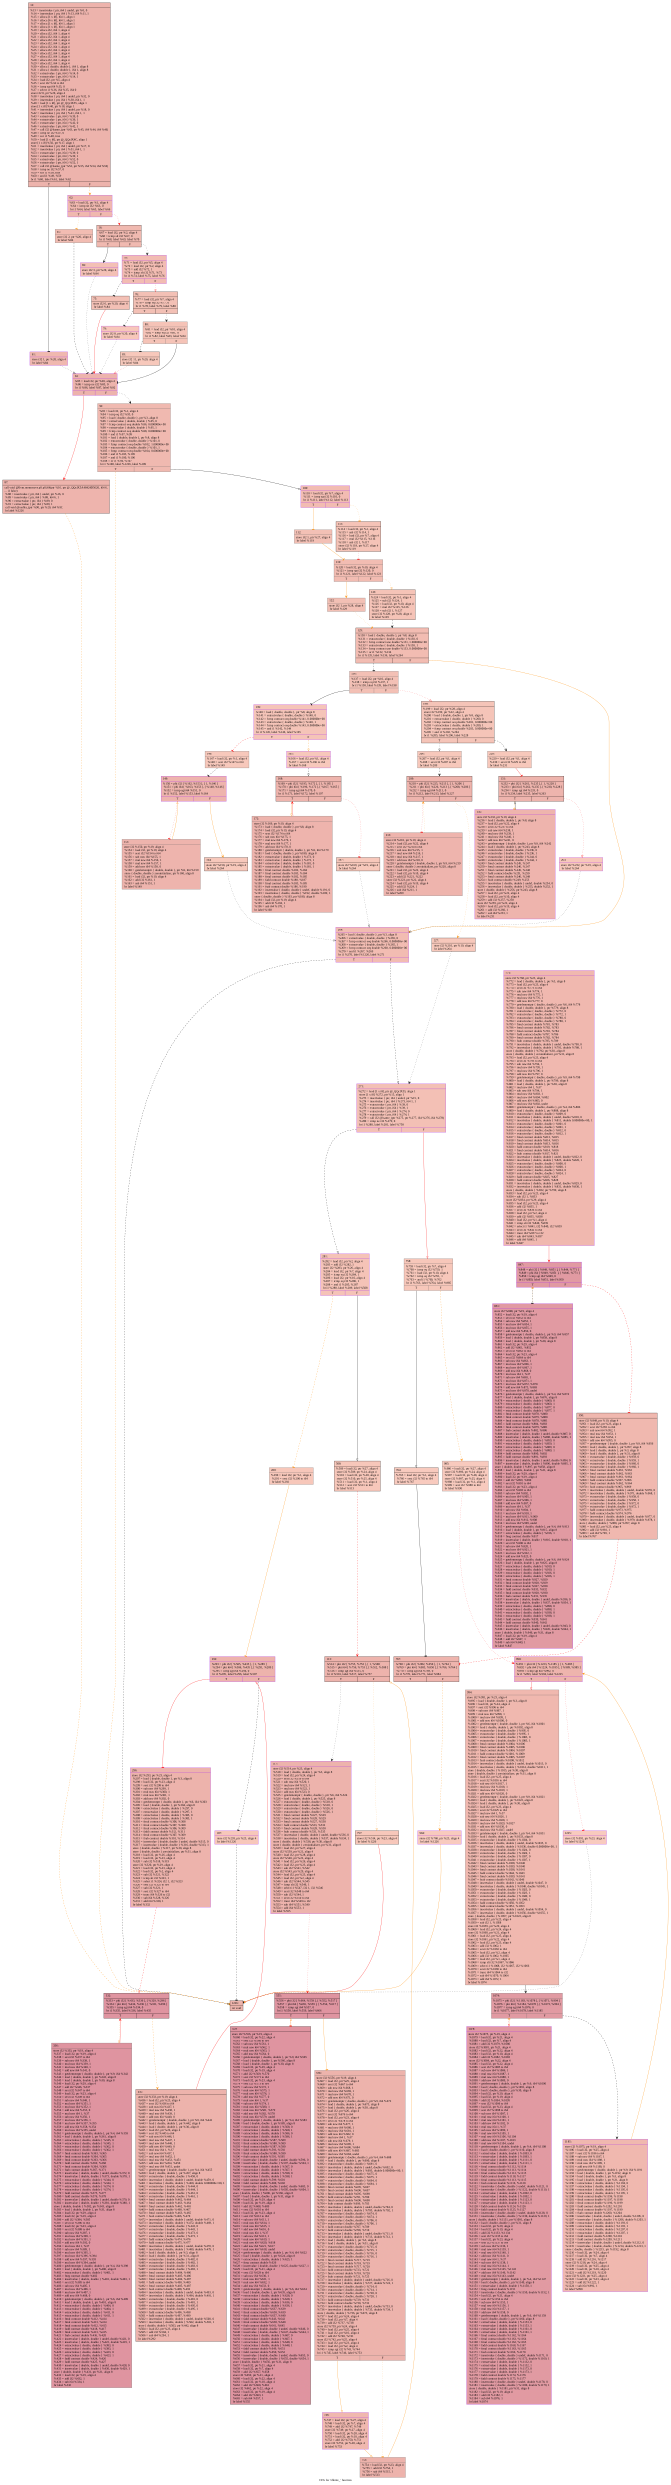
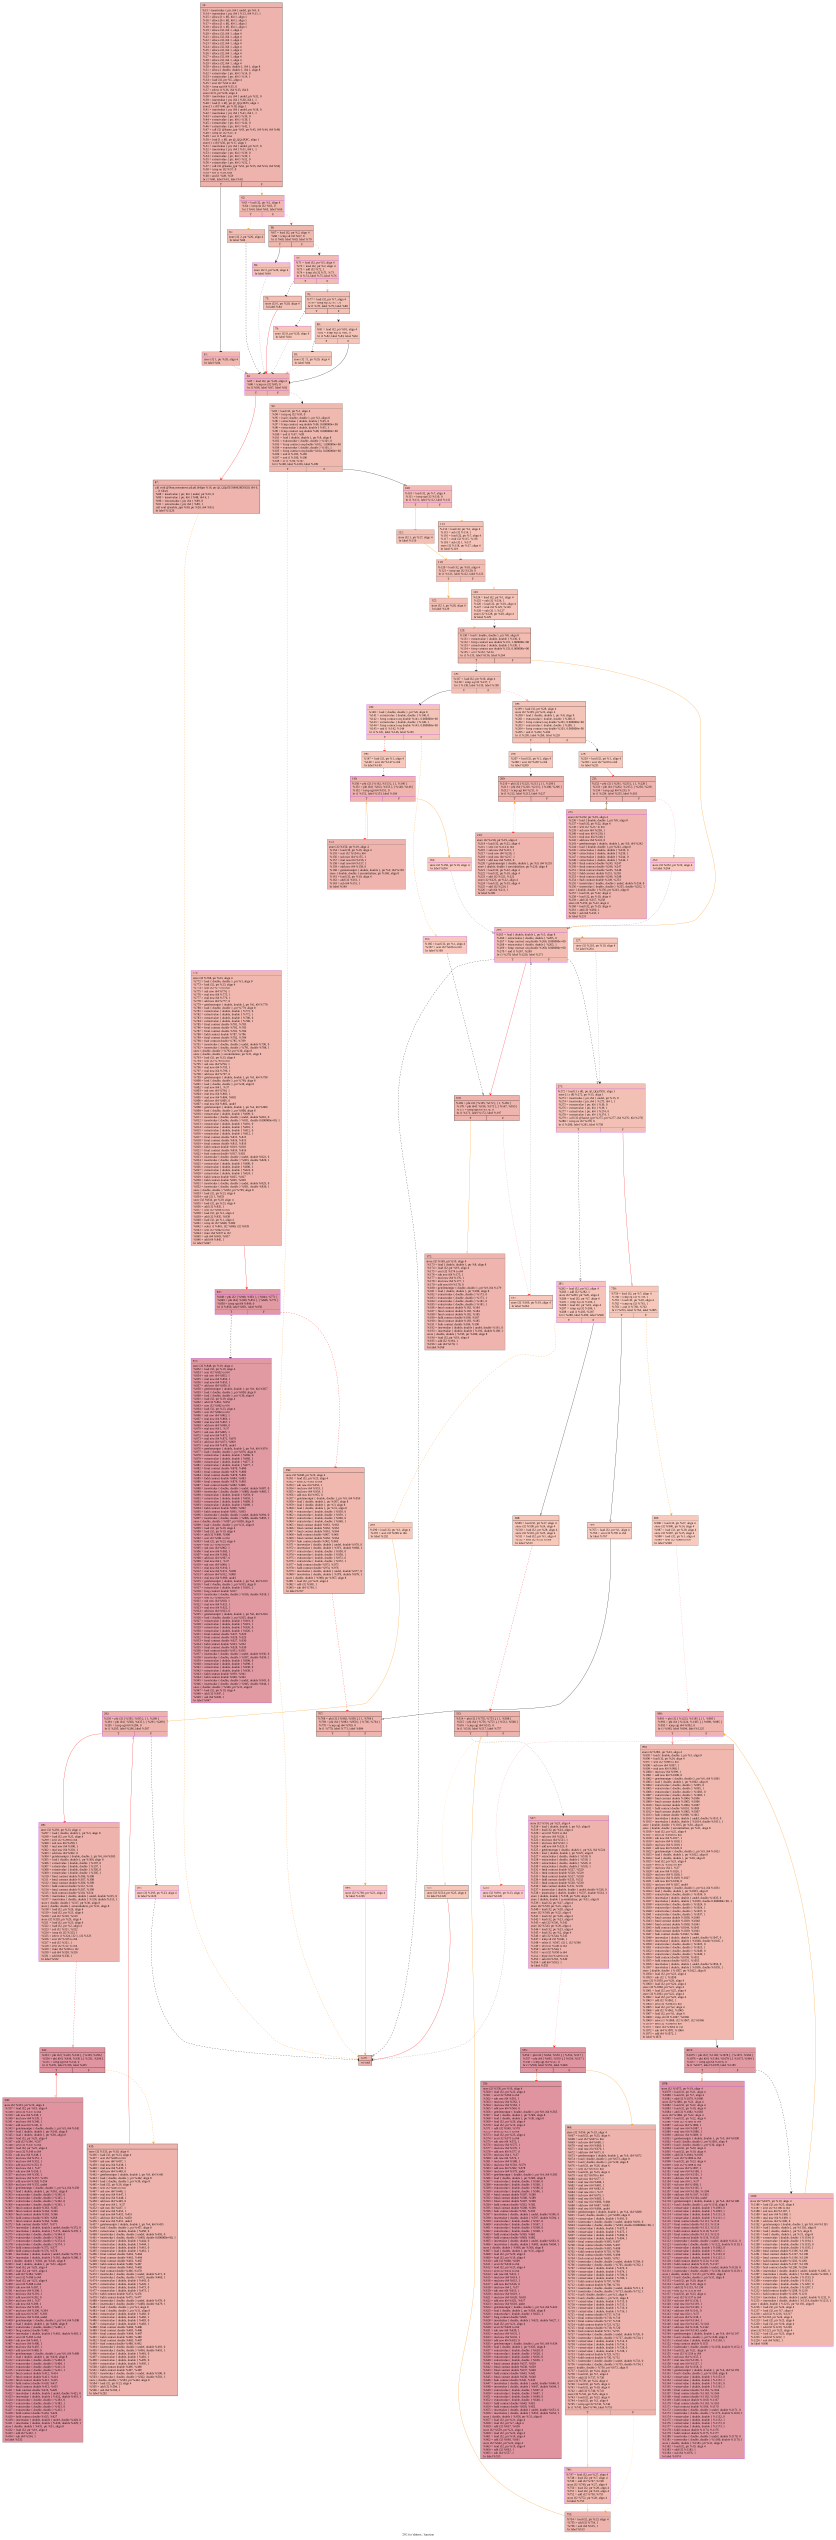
edge "172:" -> "168:": now "264:" -> "168:"
node "164:": color black -> purple
edge "764:" -> "767:": arrowhead tee -> onormal
